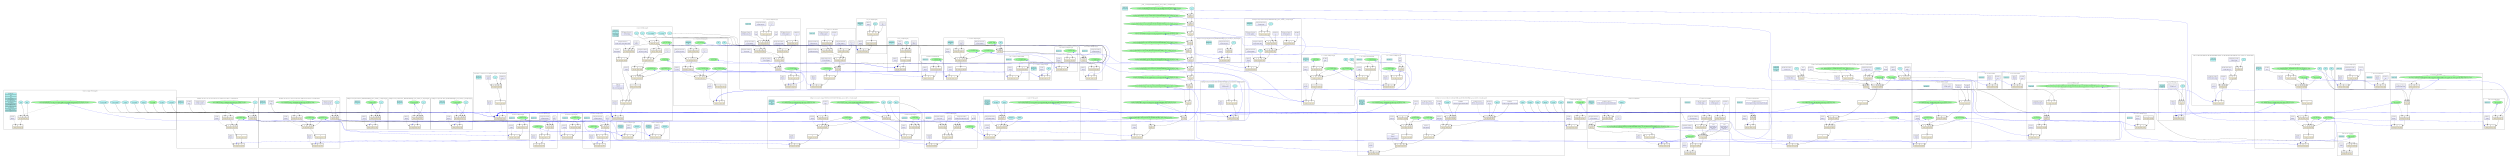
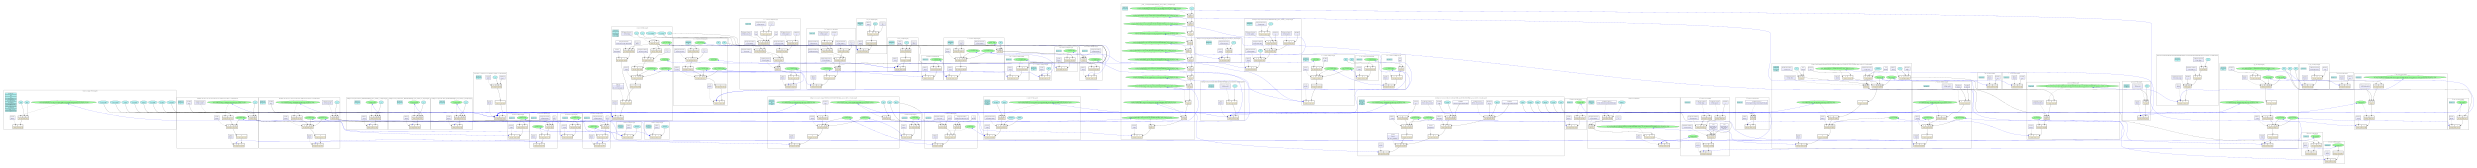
node "fc2.weight": fillcolor palegreen -> paleturquoise
node "↓✓construct.997": added
